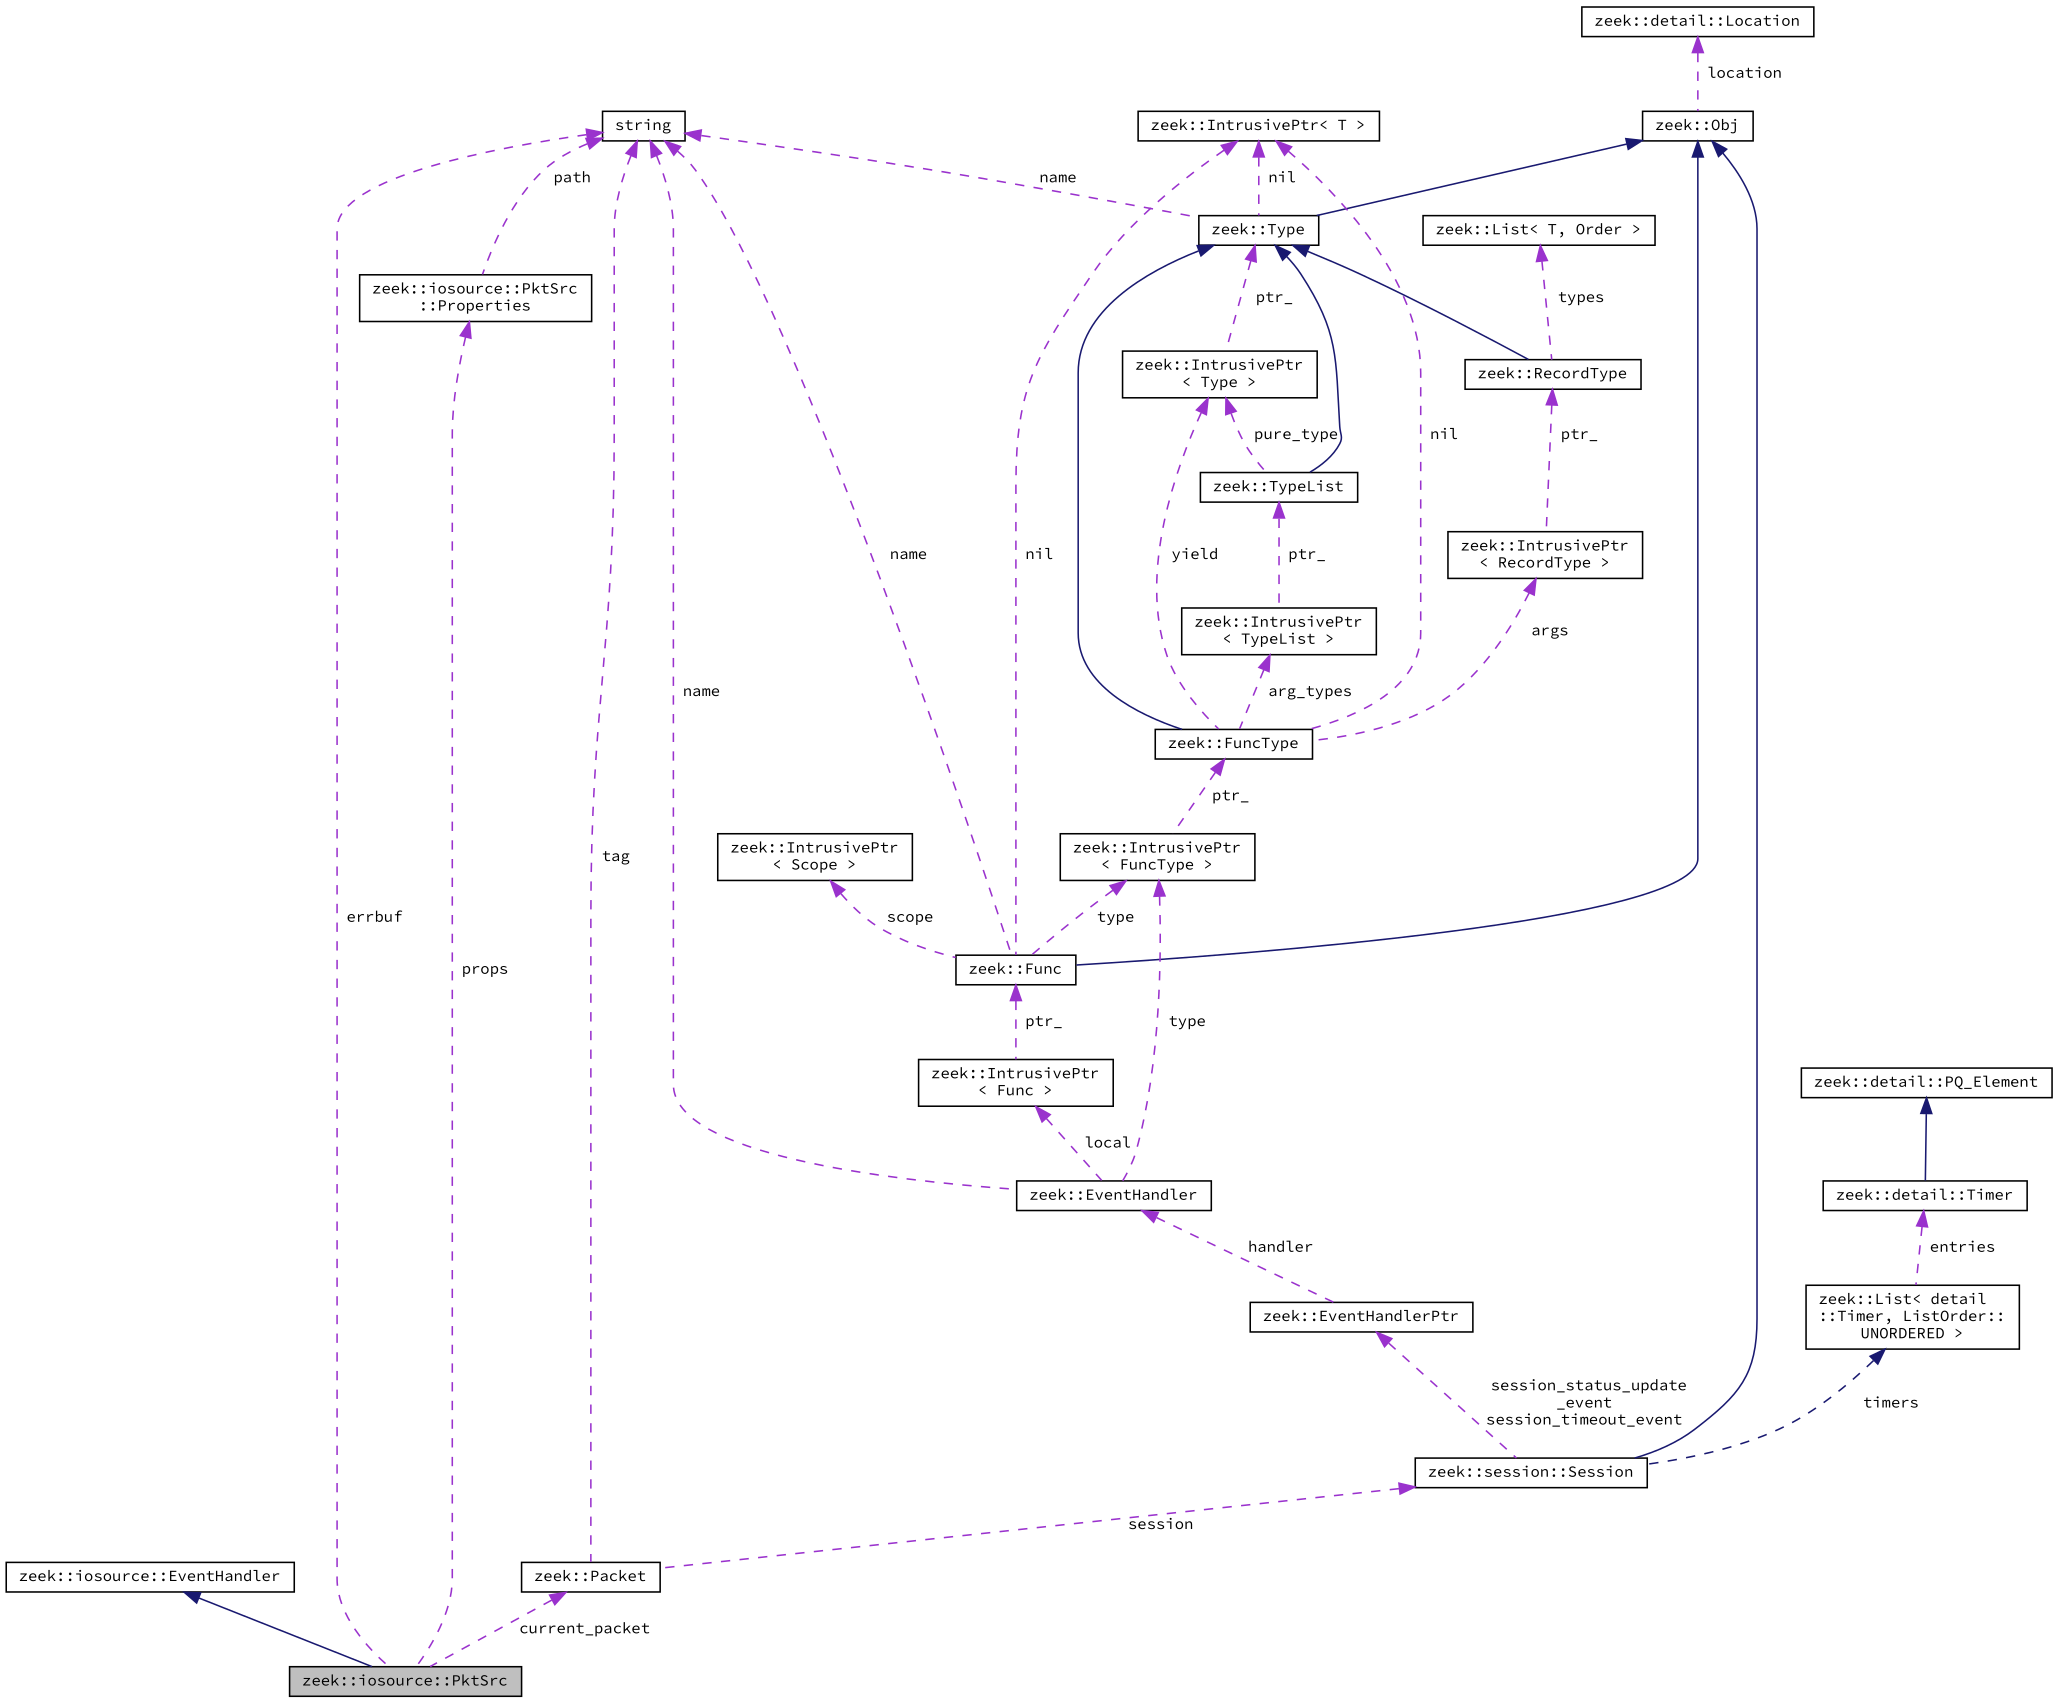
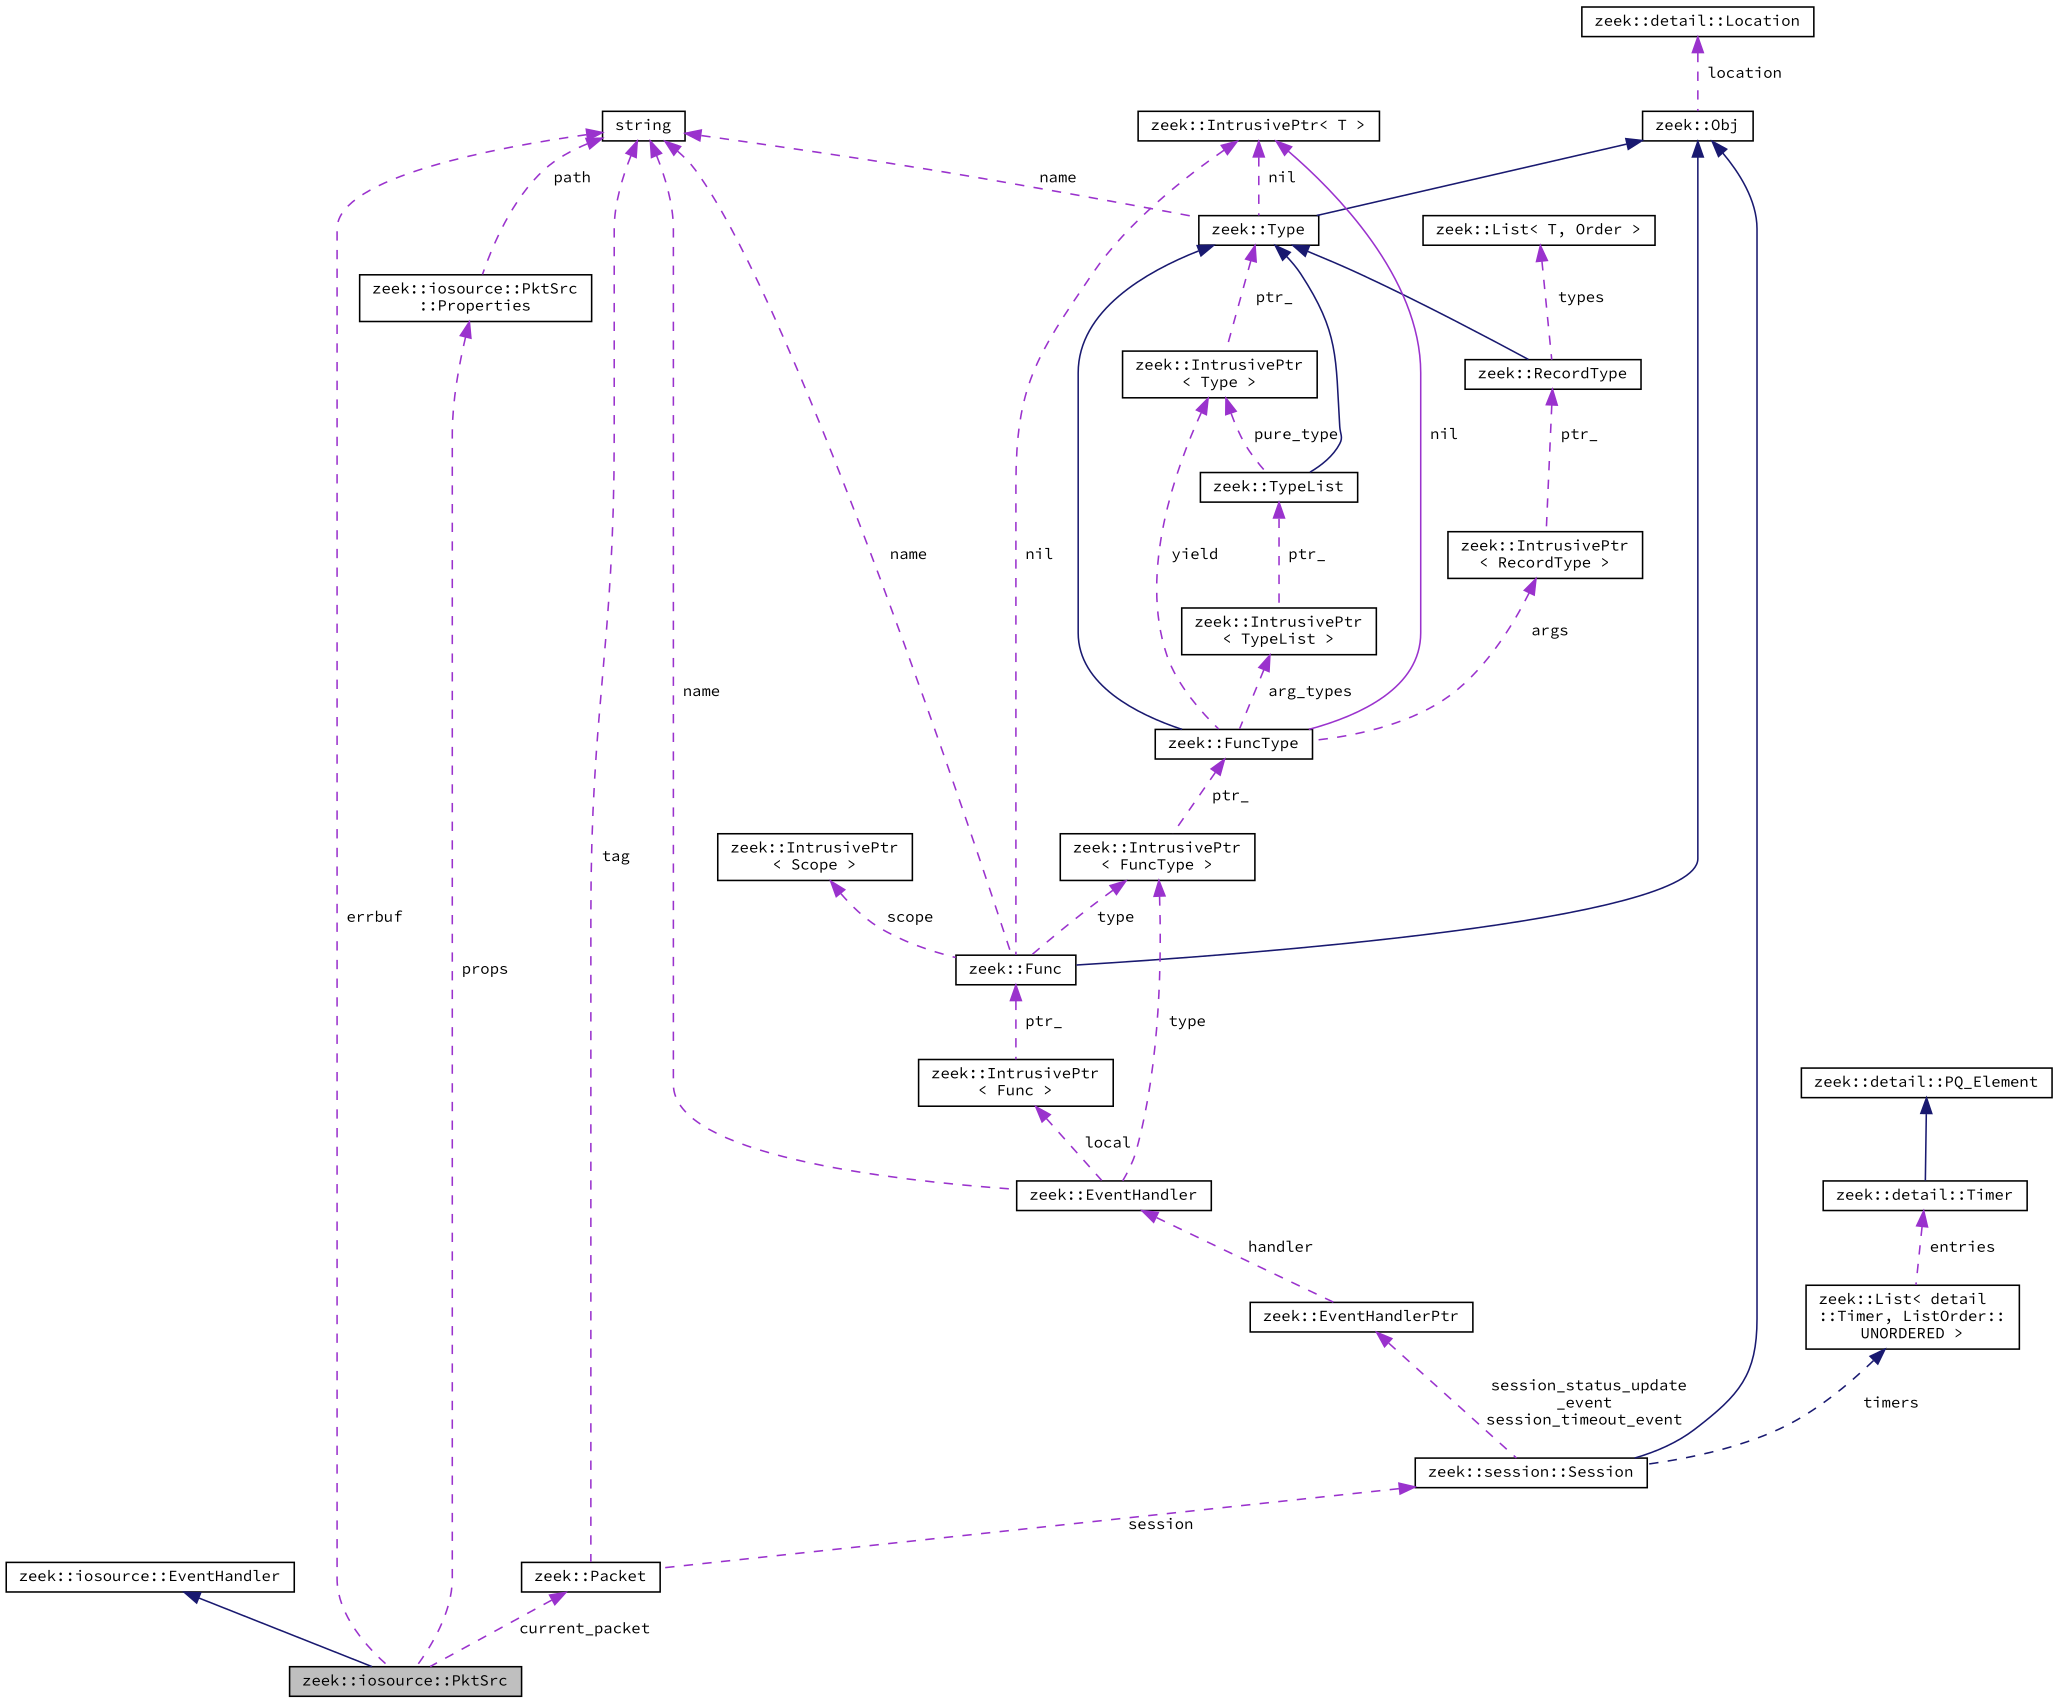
edge "zeek::FuncType" -> "zeek::IntrusivePtr< T >": style dashed -> solid
